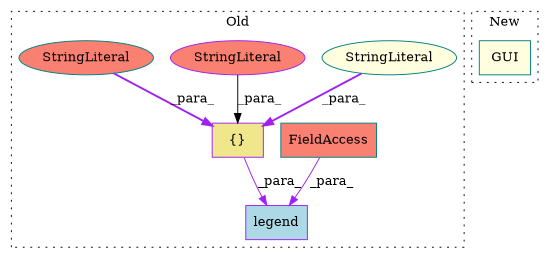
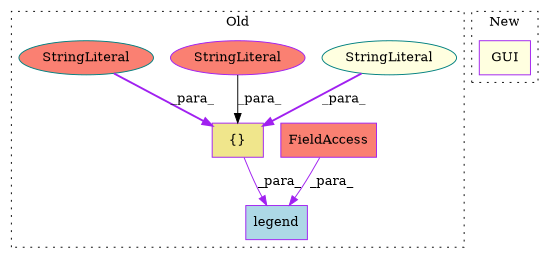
node "GUI": color teal -> purple
node "FieldAccess": color teal -> purple
